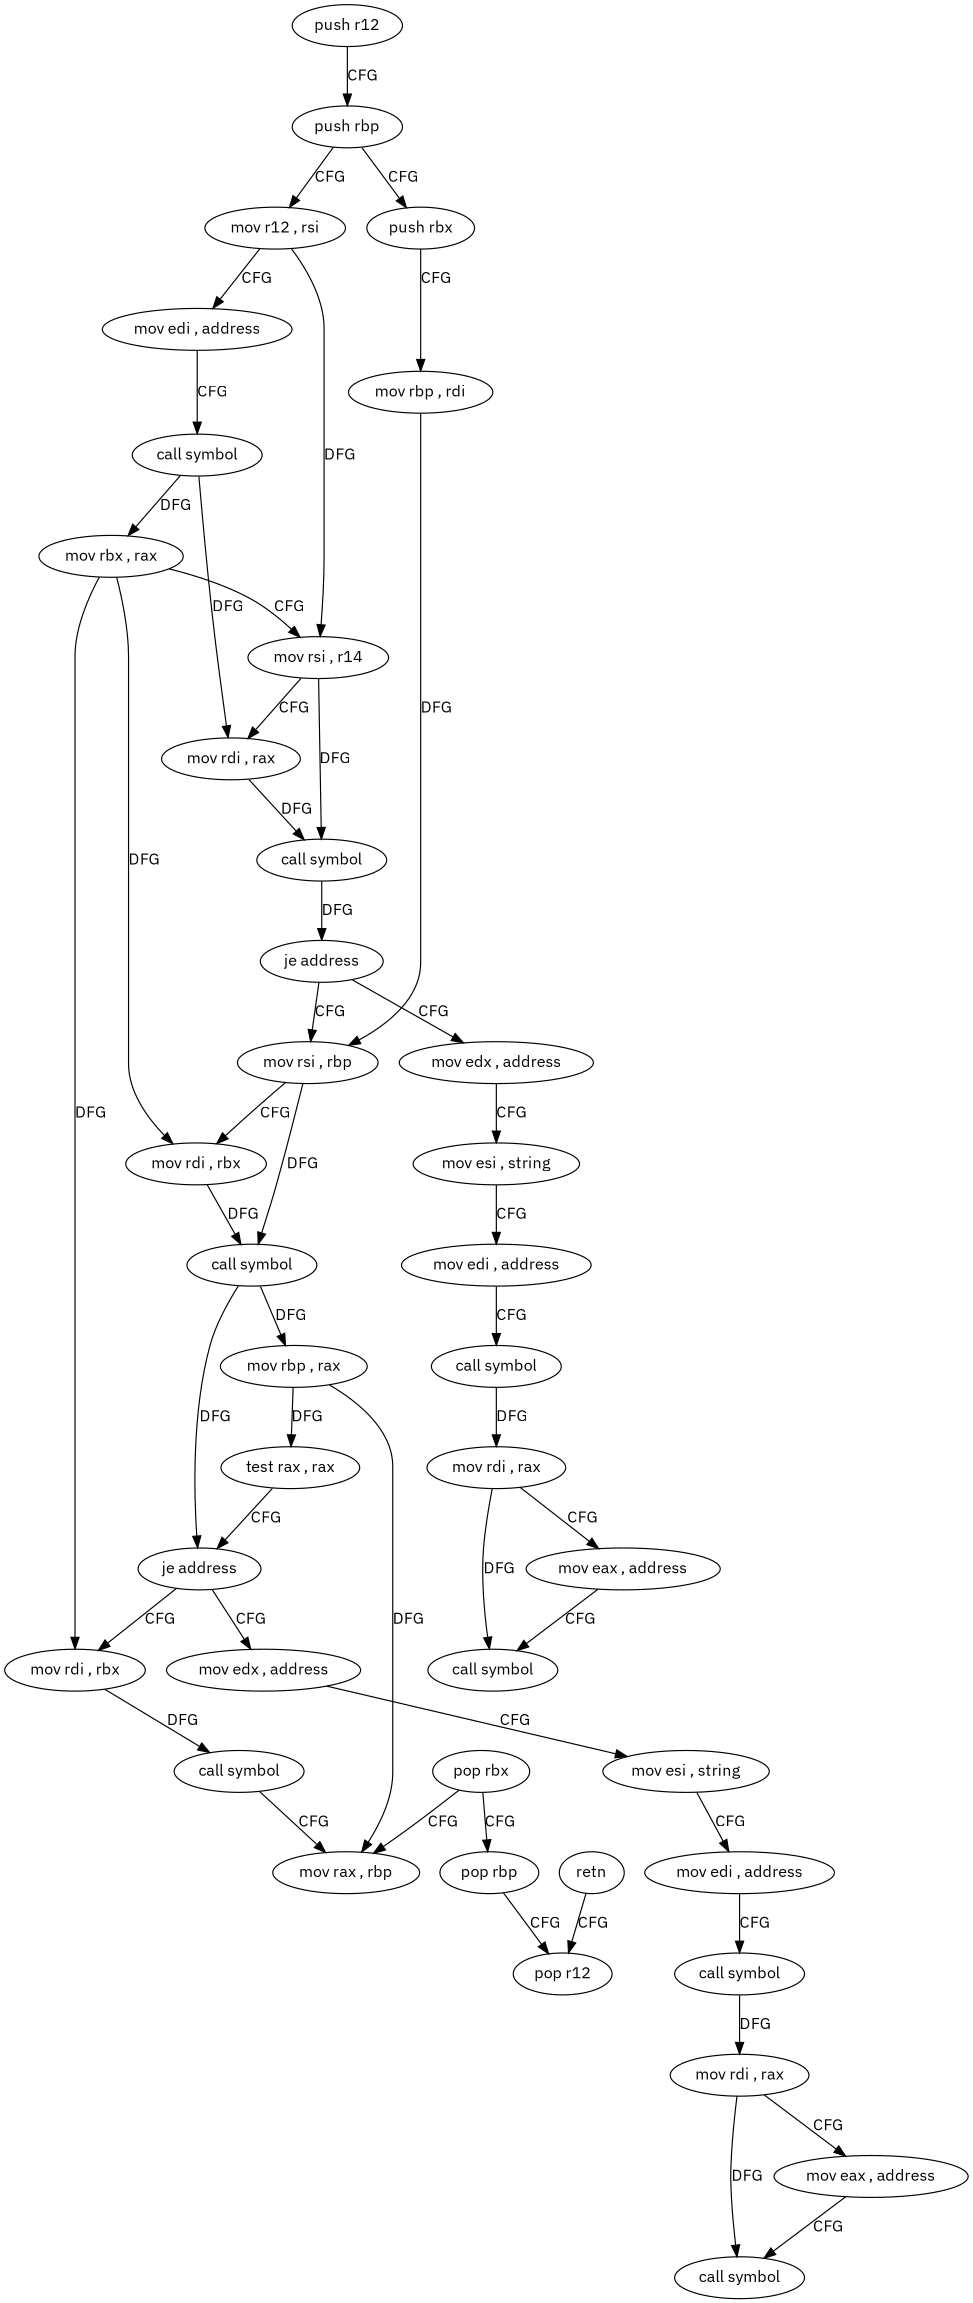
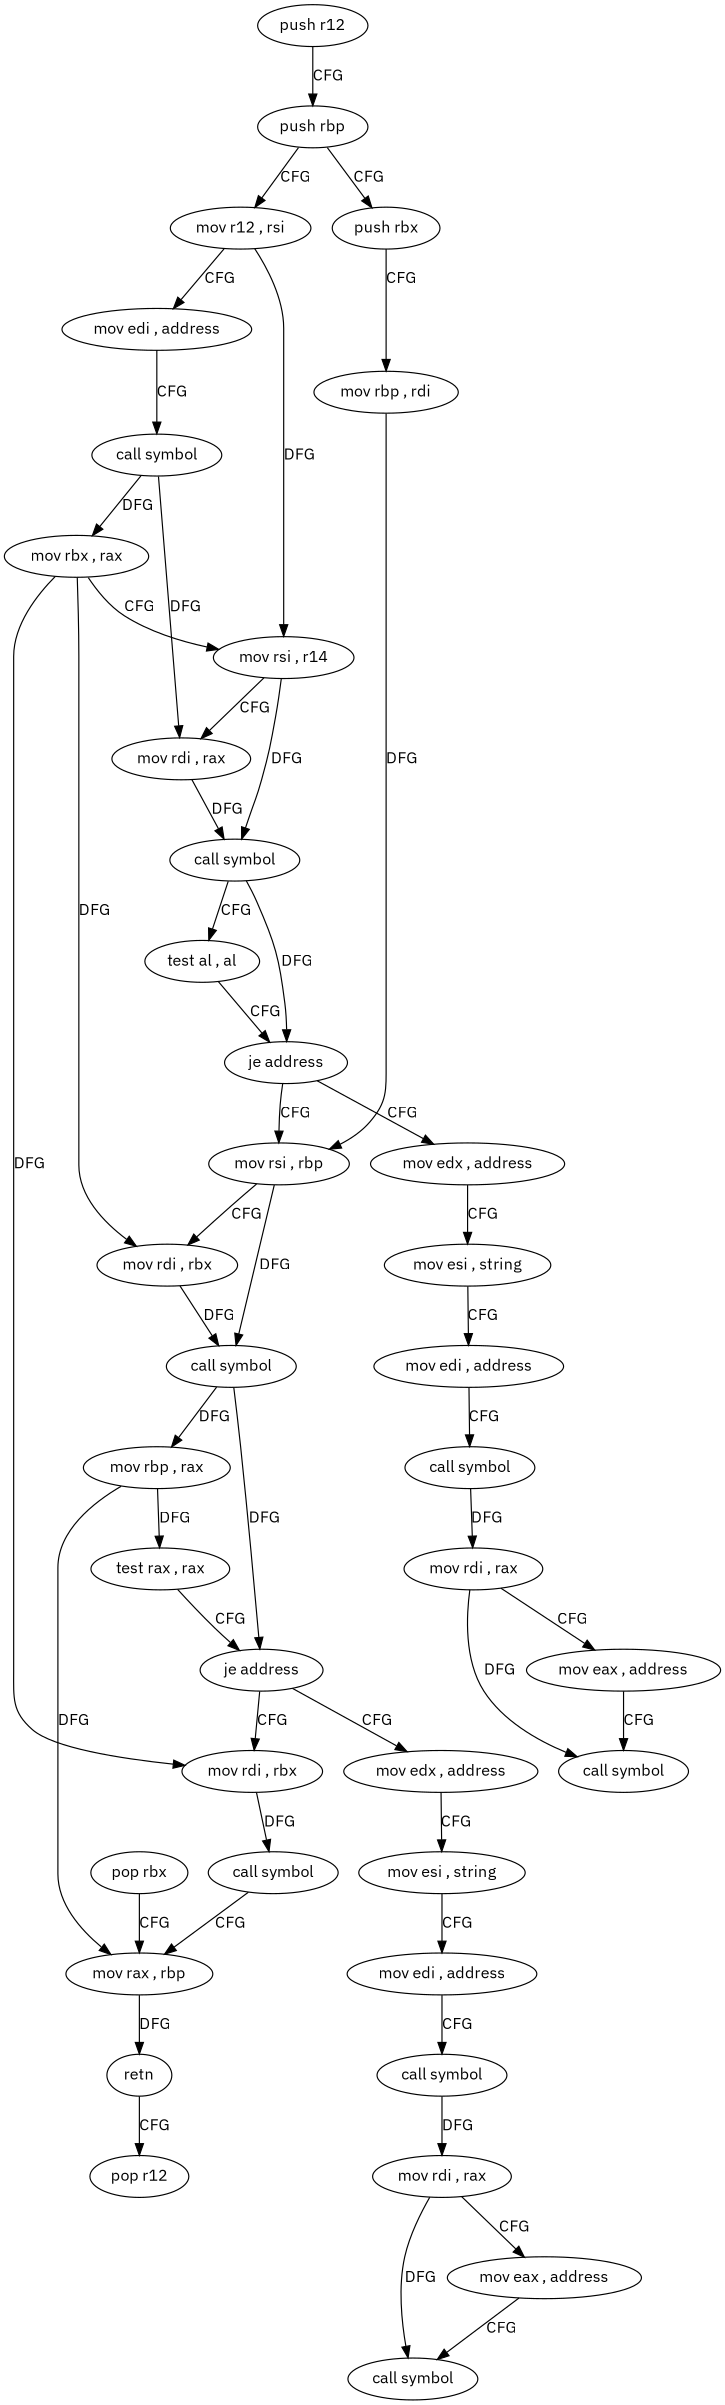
node "test al , al": added
node "pop rbp": removed
edge "mov rax , rbp" -> "retn": added, label "DFG"
